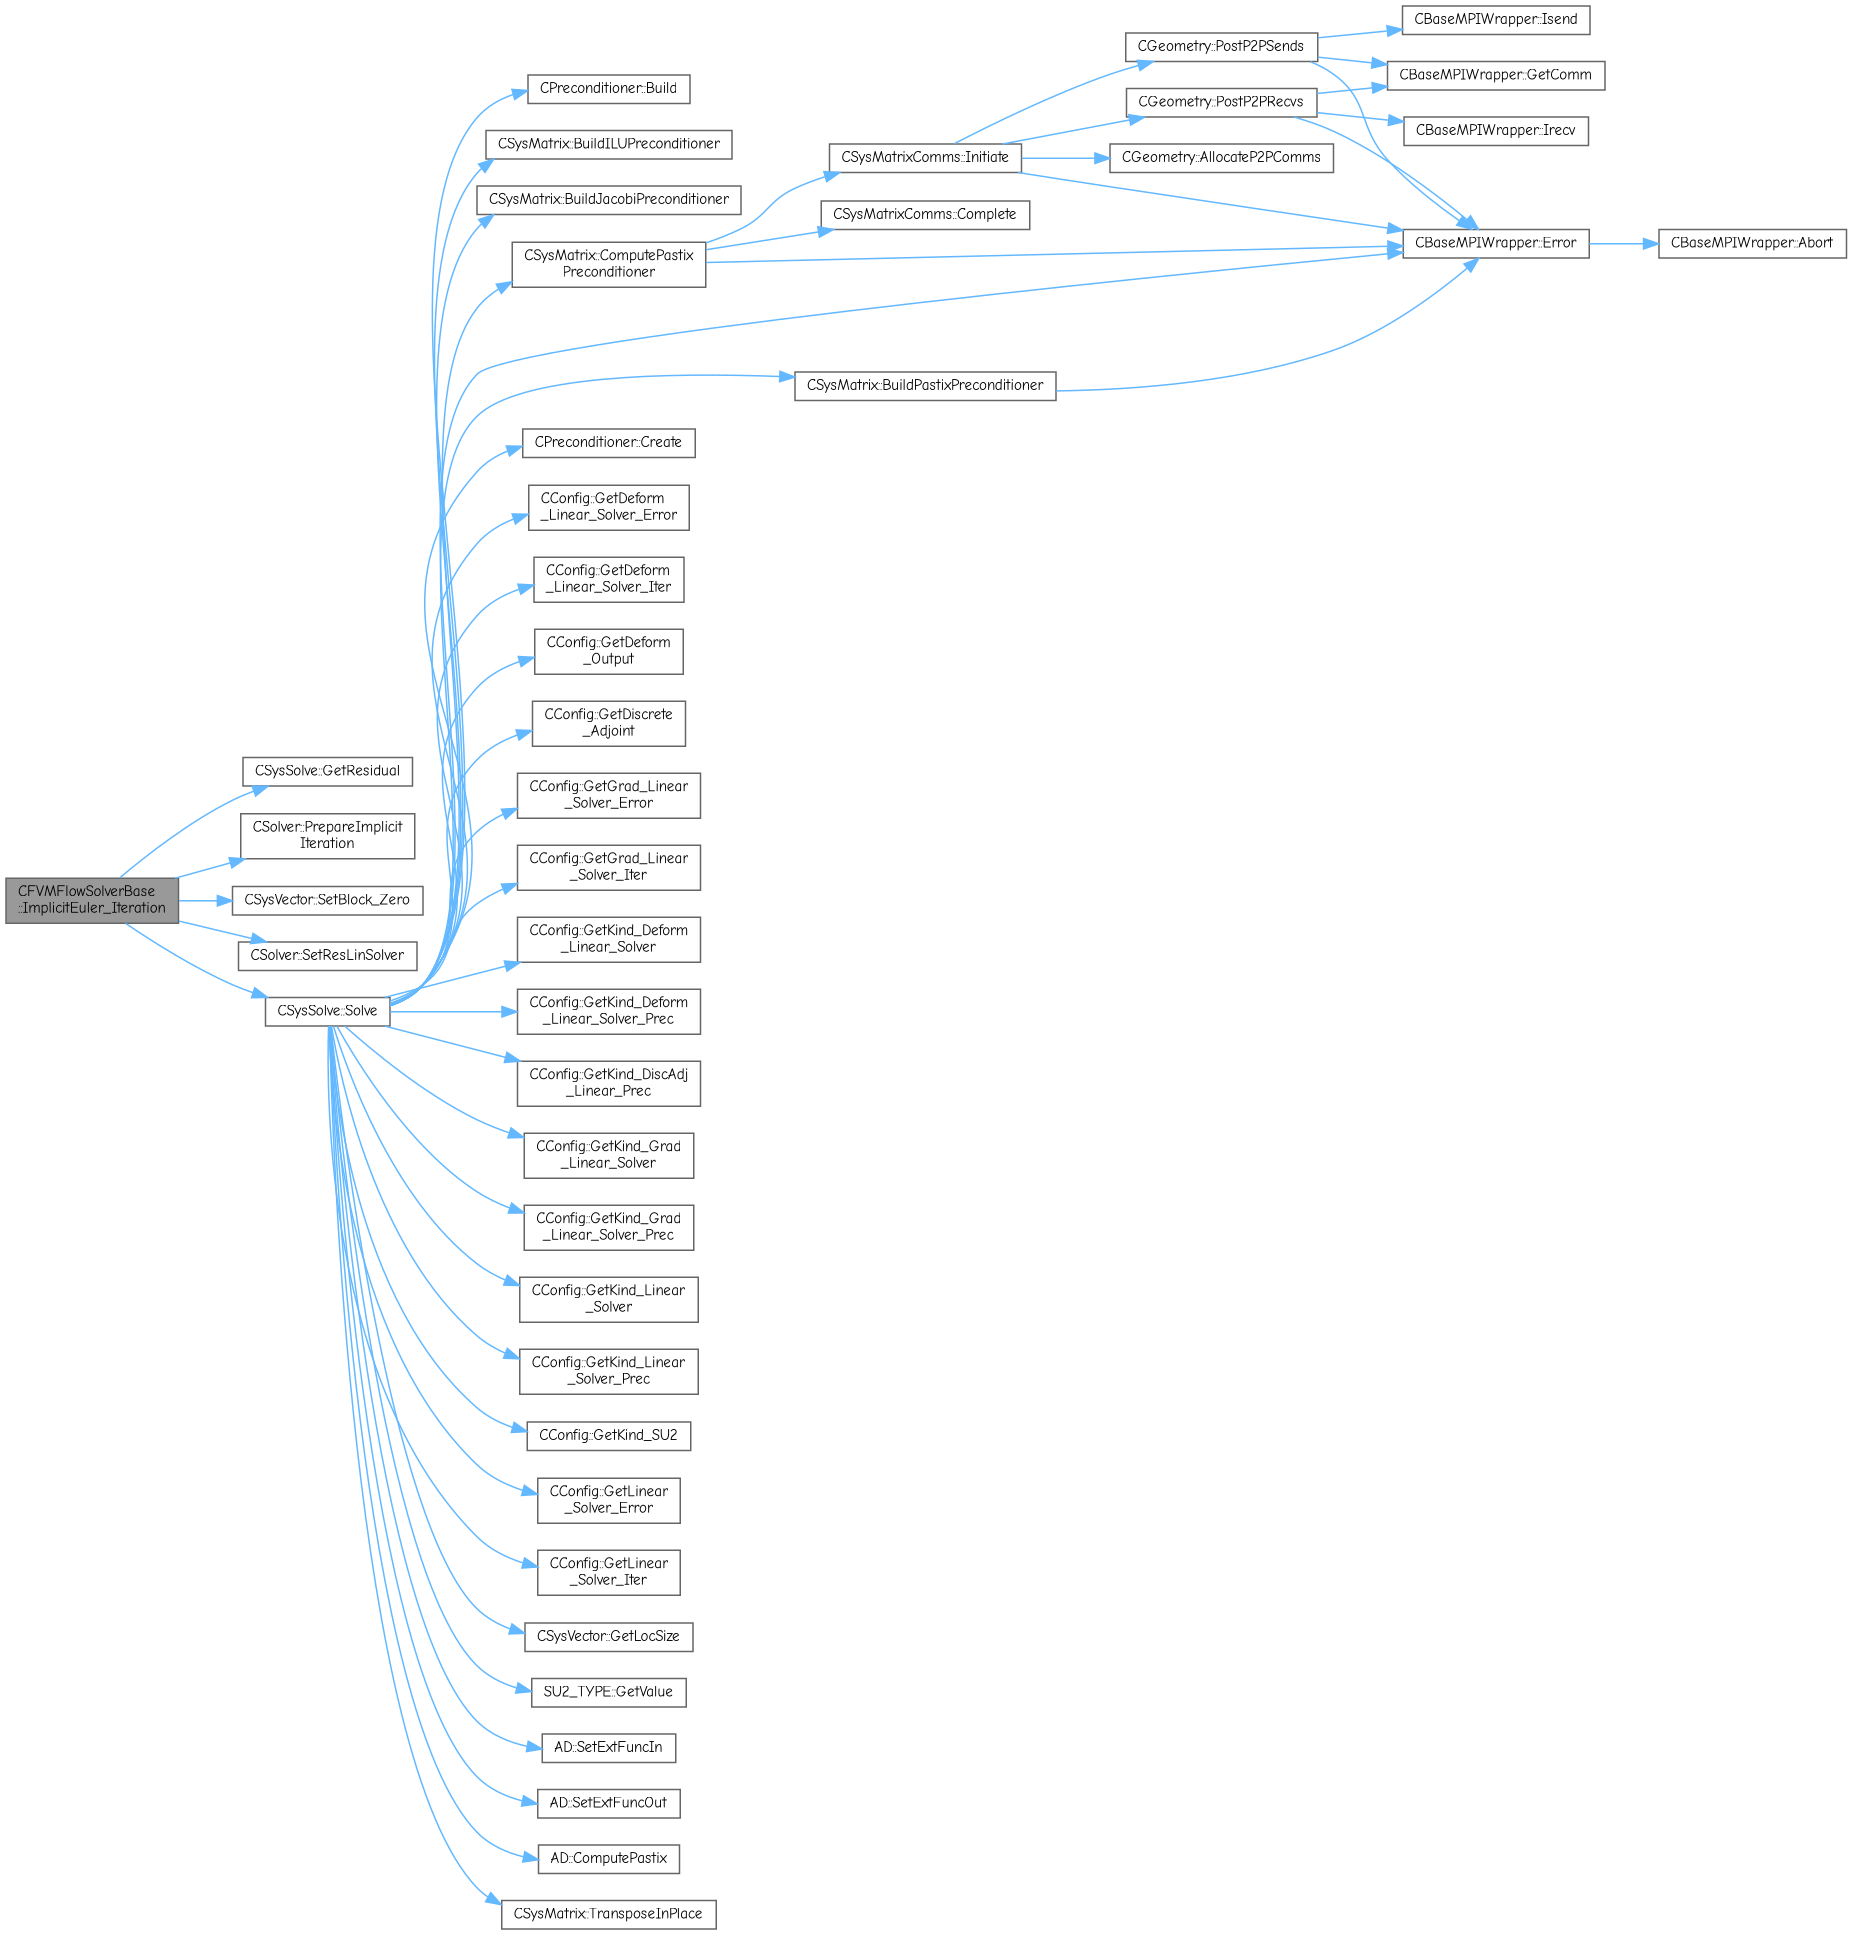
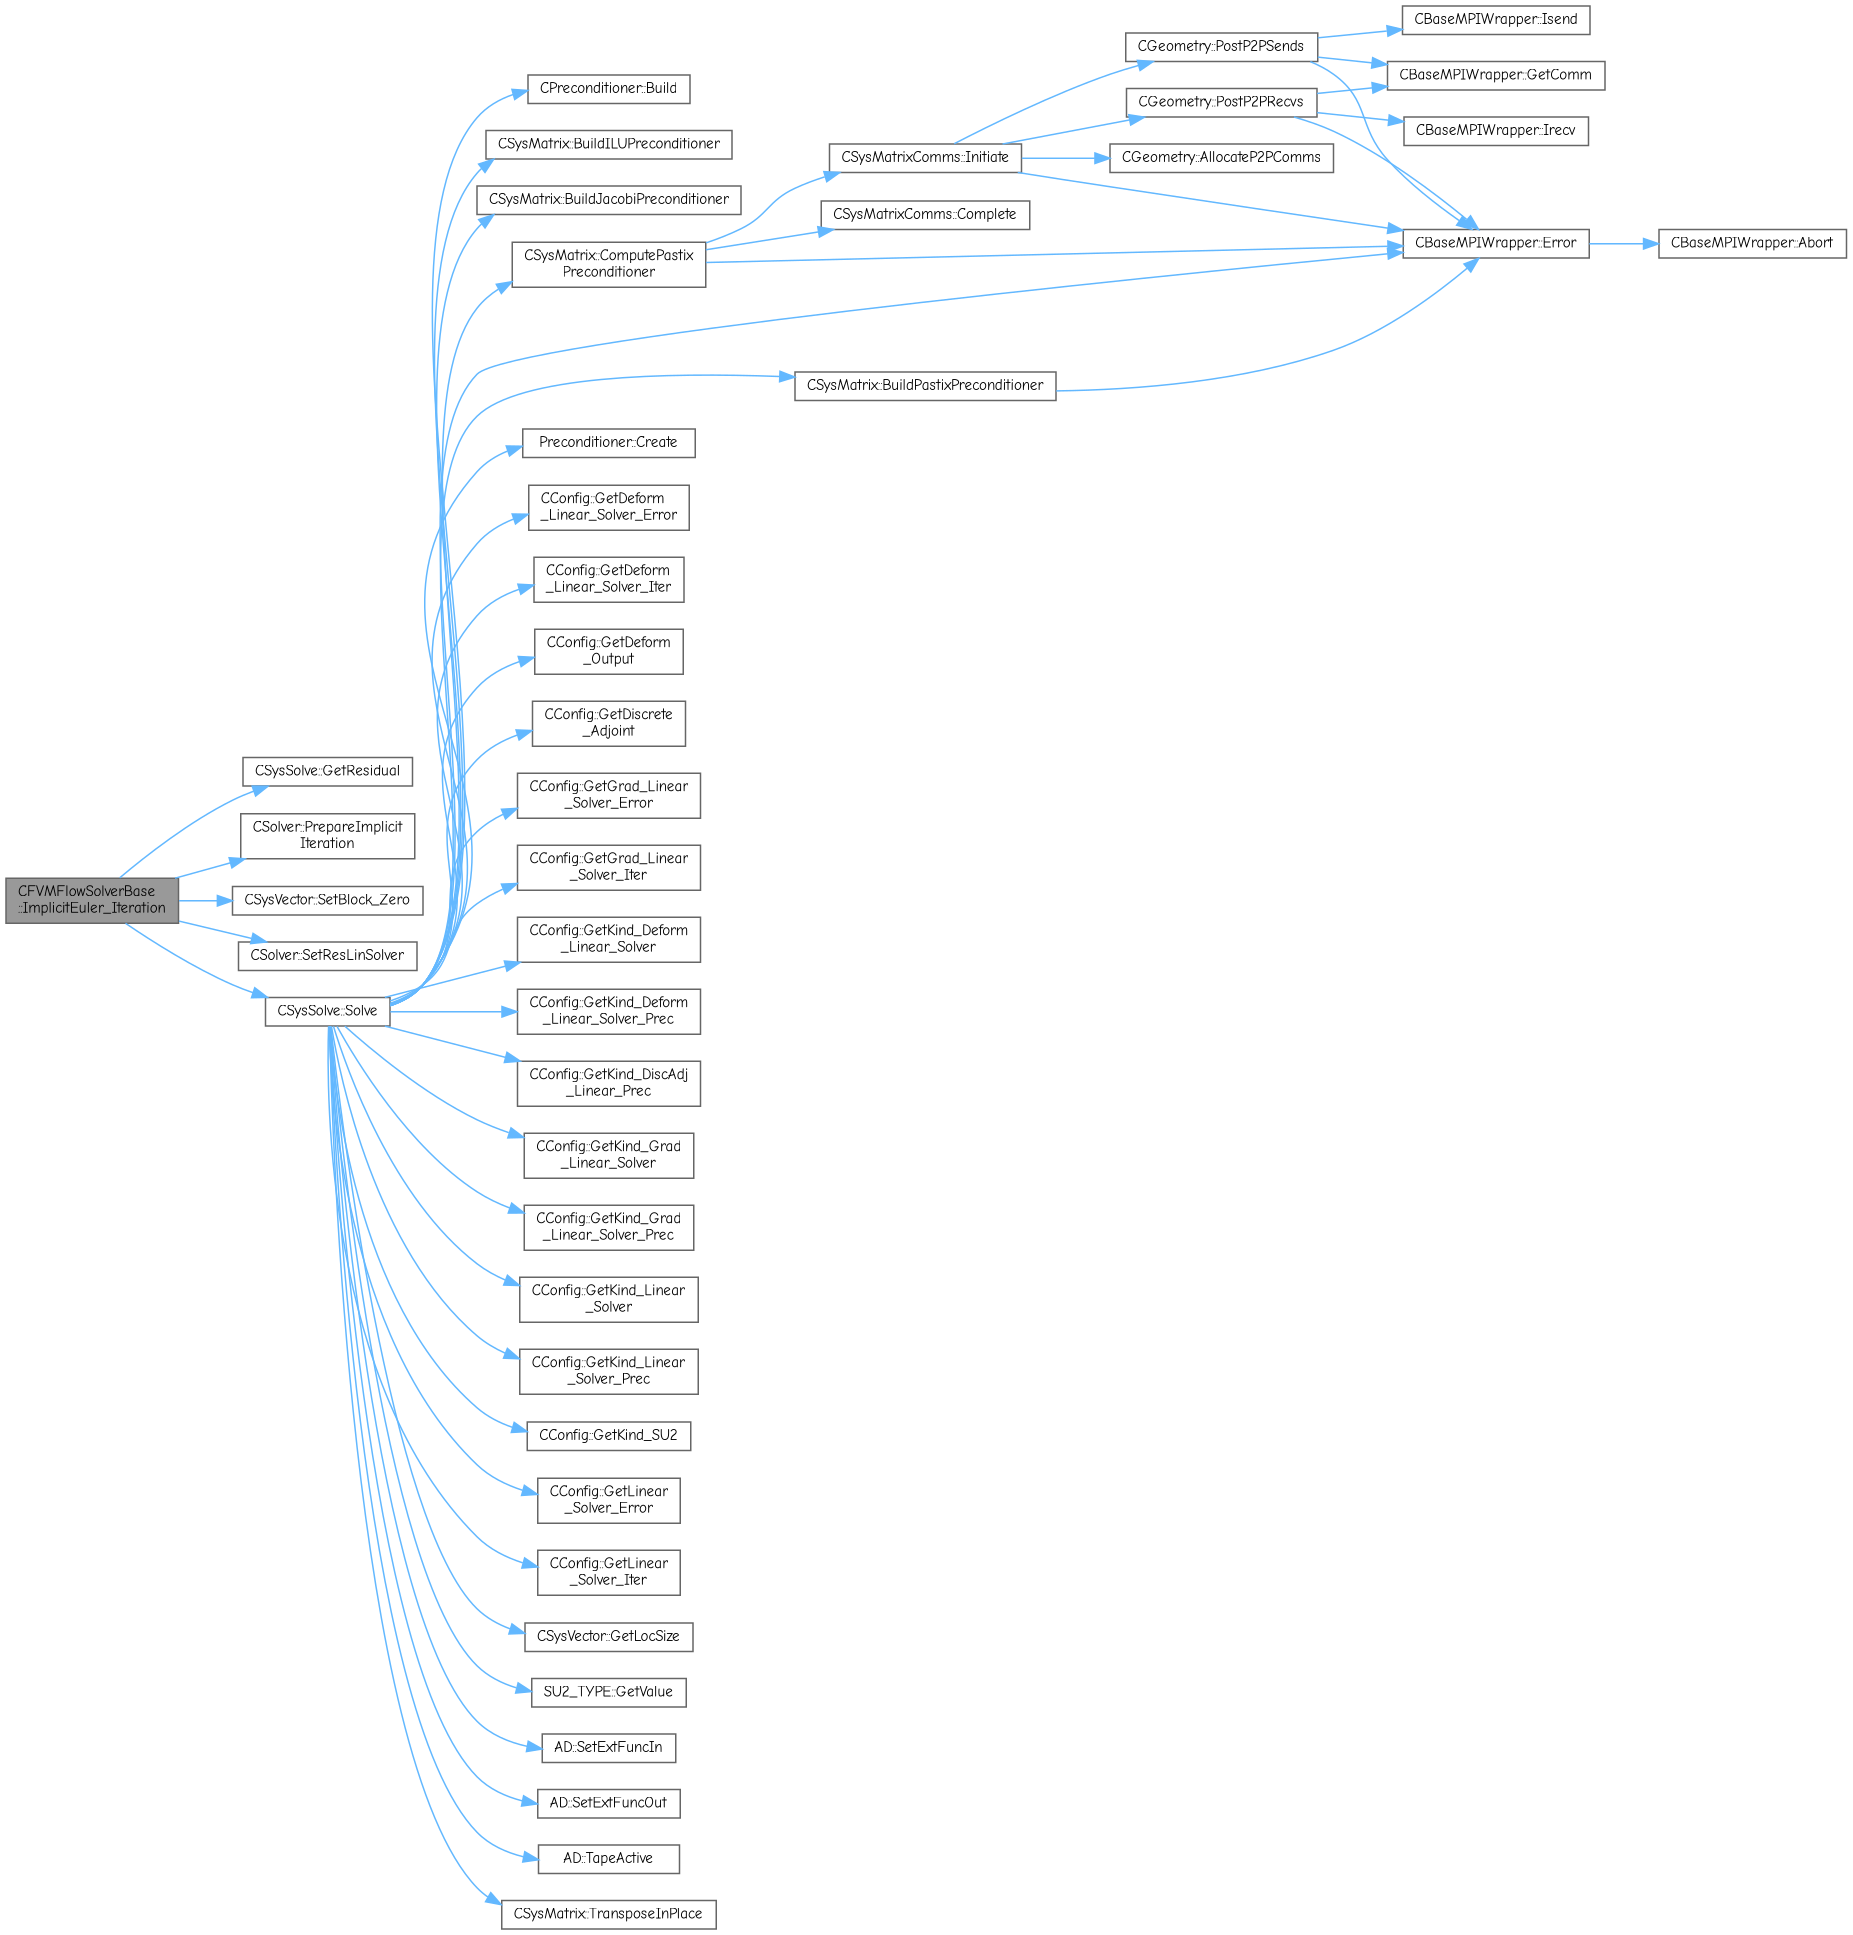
node "CPreconditioner::Create": label "CPreconditioner::Create" -> "Preconditioner::Create"
node "AD::ComputePastix": label "AD::ComputePastix" -> "AD::TapeActive"
